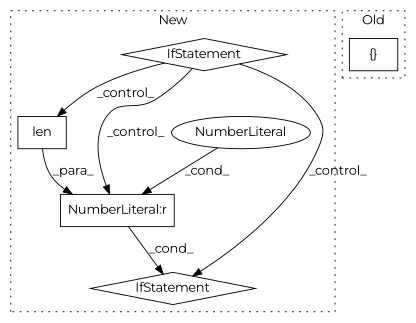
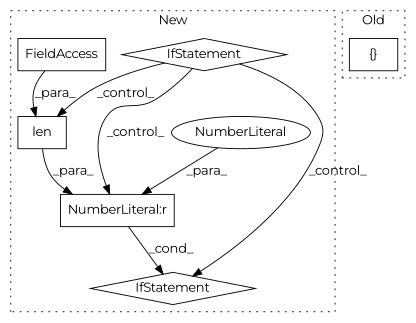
node "FieldAccess": added
edge "NumberLiteral" -> "NumberLiteral:r": label "_cond_" -> "_para_"
